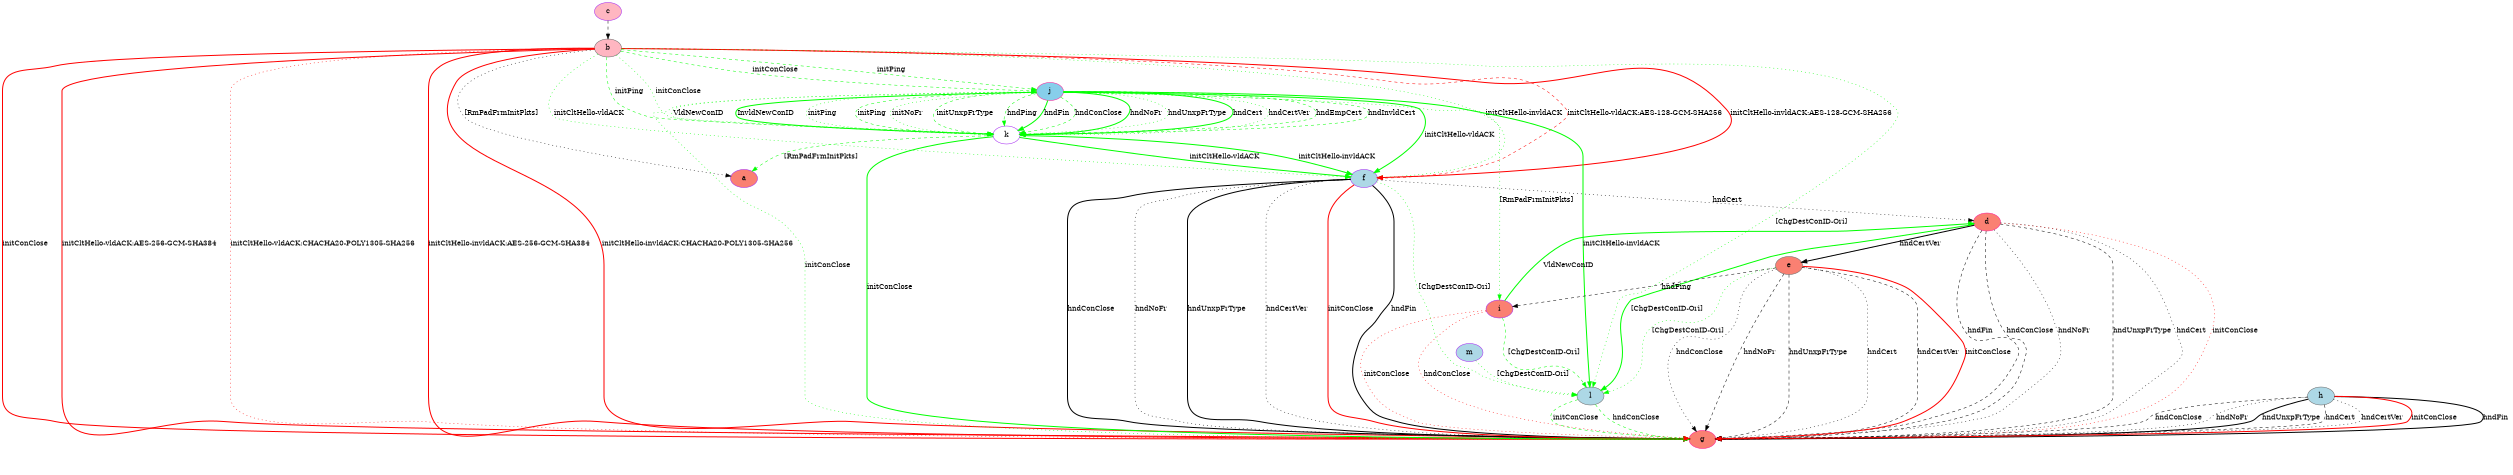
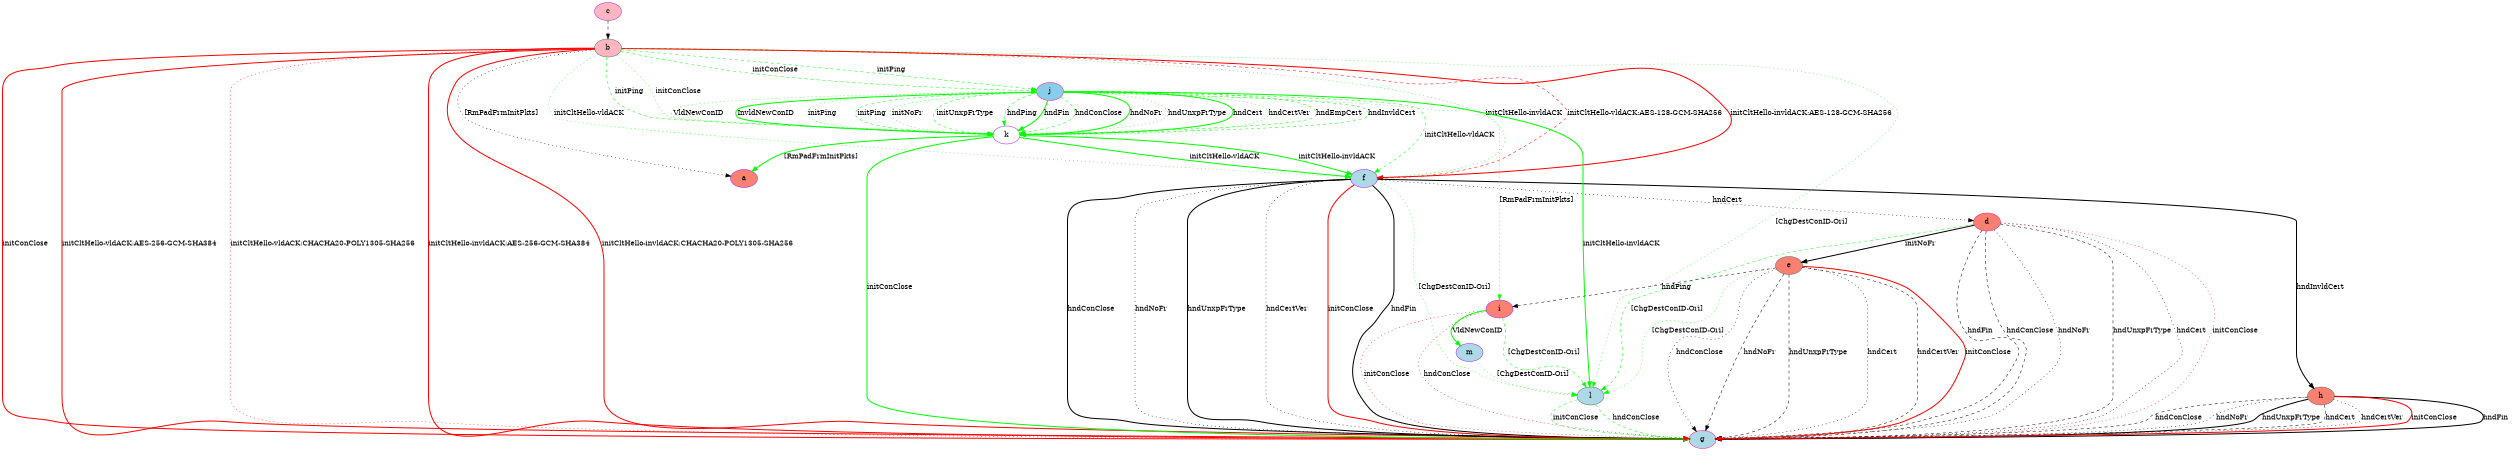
edge "j" -> "f": style bold -> dashed
edge "k" -> "a": style dashed -> bold
edge "f" -> "h": added, label "hndInvldCert"
edge "i" -> "d": now "i" -> "m"
edge "d" -> "e": label "hndCertVer " -> "initNoFr "
edge "d" -> "l": style bold -> dashed
node "h": fillcolor lightblue -> salmon
edge "j" -> "g": removed, label "initConClose"
node "g": fillcolor salmon -> lightblue
